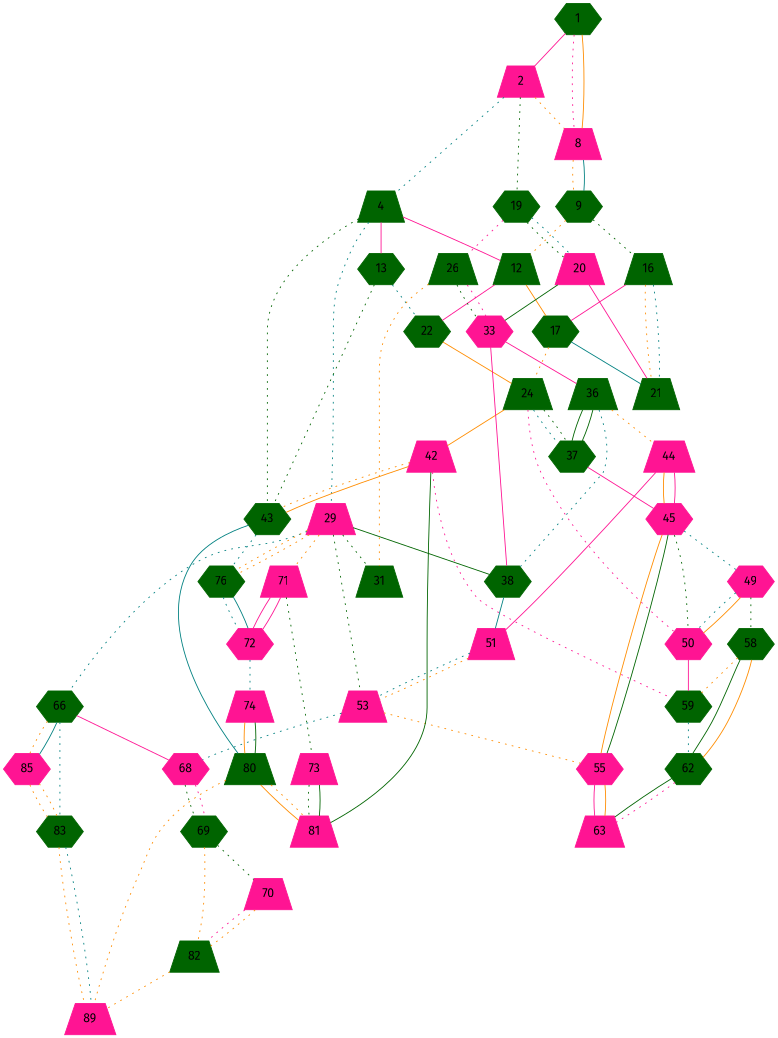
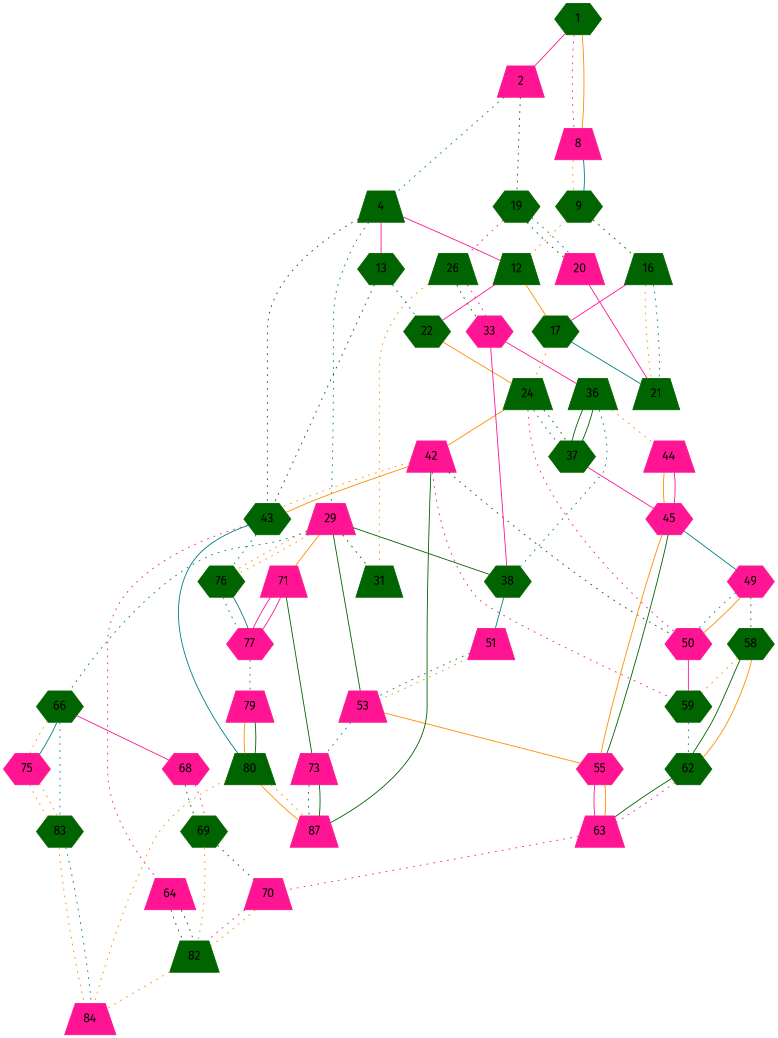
edge "2" -- "8": removed
edge "20" -- "33": removed
edge "29" -- "71": style dotted -> solid
edge "45" -- "49": style dotted -> solid
edge "44" -- "51": removed
edge "45" -- "50": now "42" -- "50"
edge "29" -- "53": style dotted -> solid
node "72": label "72" -> "77"
edge "71" -- "73": style dotted -> solid
node "74": label "74" -> "79"
edge "53" -- "68": now "53" -- "73"
edge "53" -- "55": style dotted -> solid
node "85": label "85" -> "75"
node "81": label "81" -> "87"
edge "63" -- "70": added
node "64": added
node "89": label "89" -> "84"
